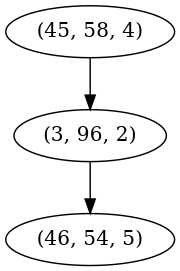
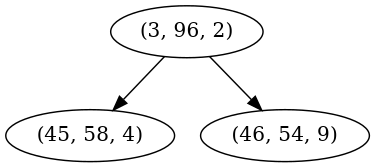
edge "(45, 58, 4)" -> "(3, 96, 2)": reversed
node "(46, 54, 5)": label "(46, 54, 5)" -> "(46, 54, 9)"
